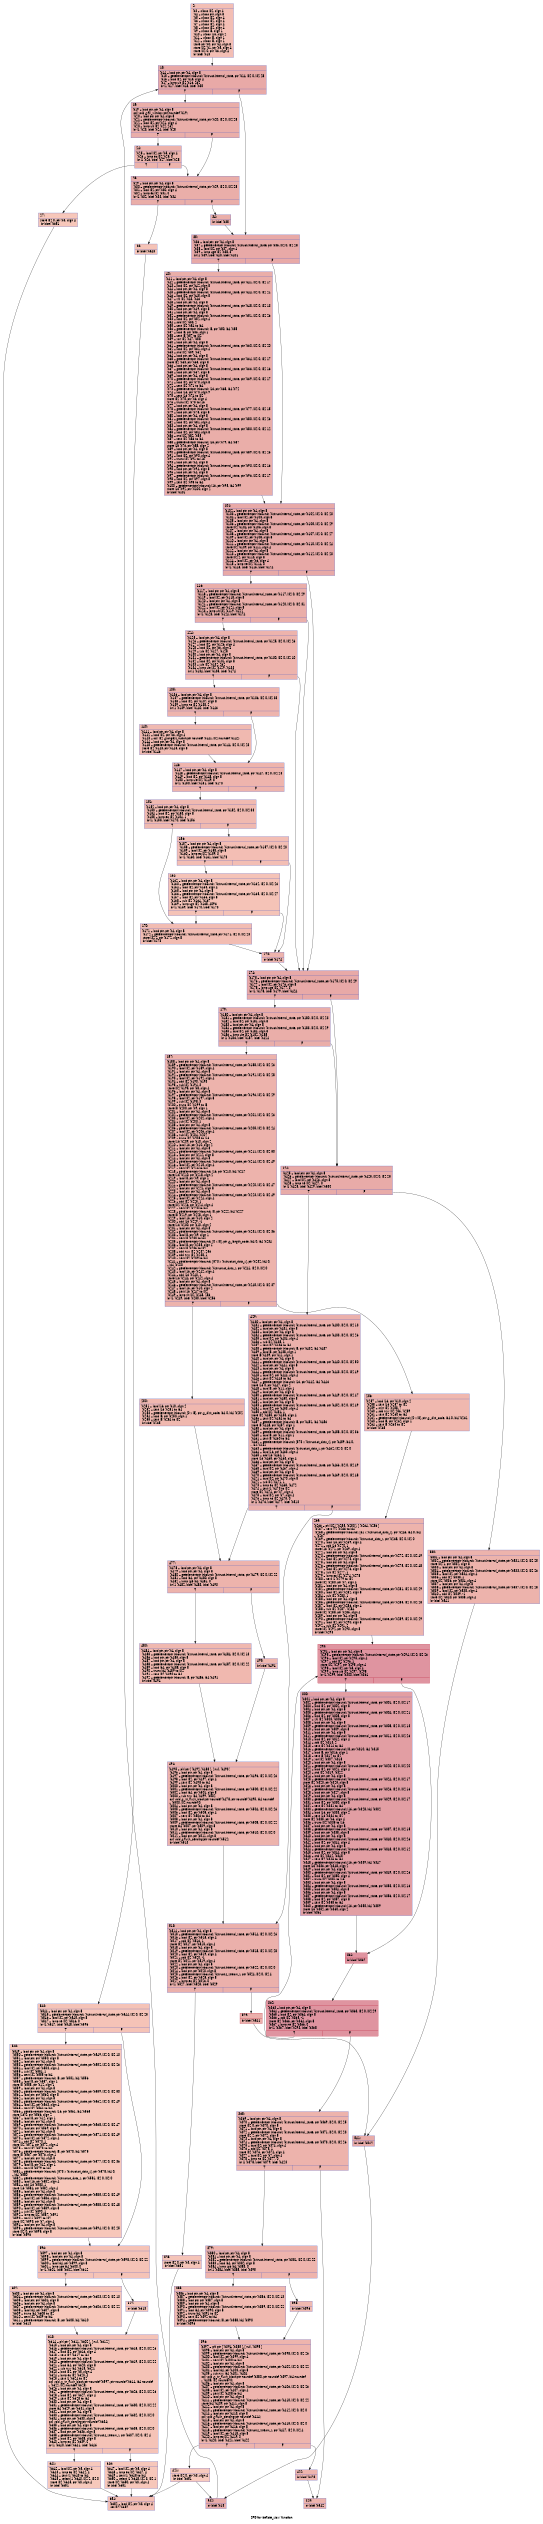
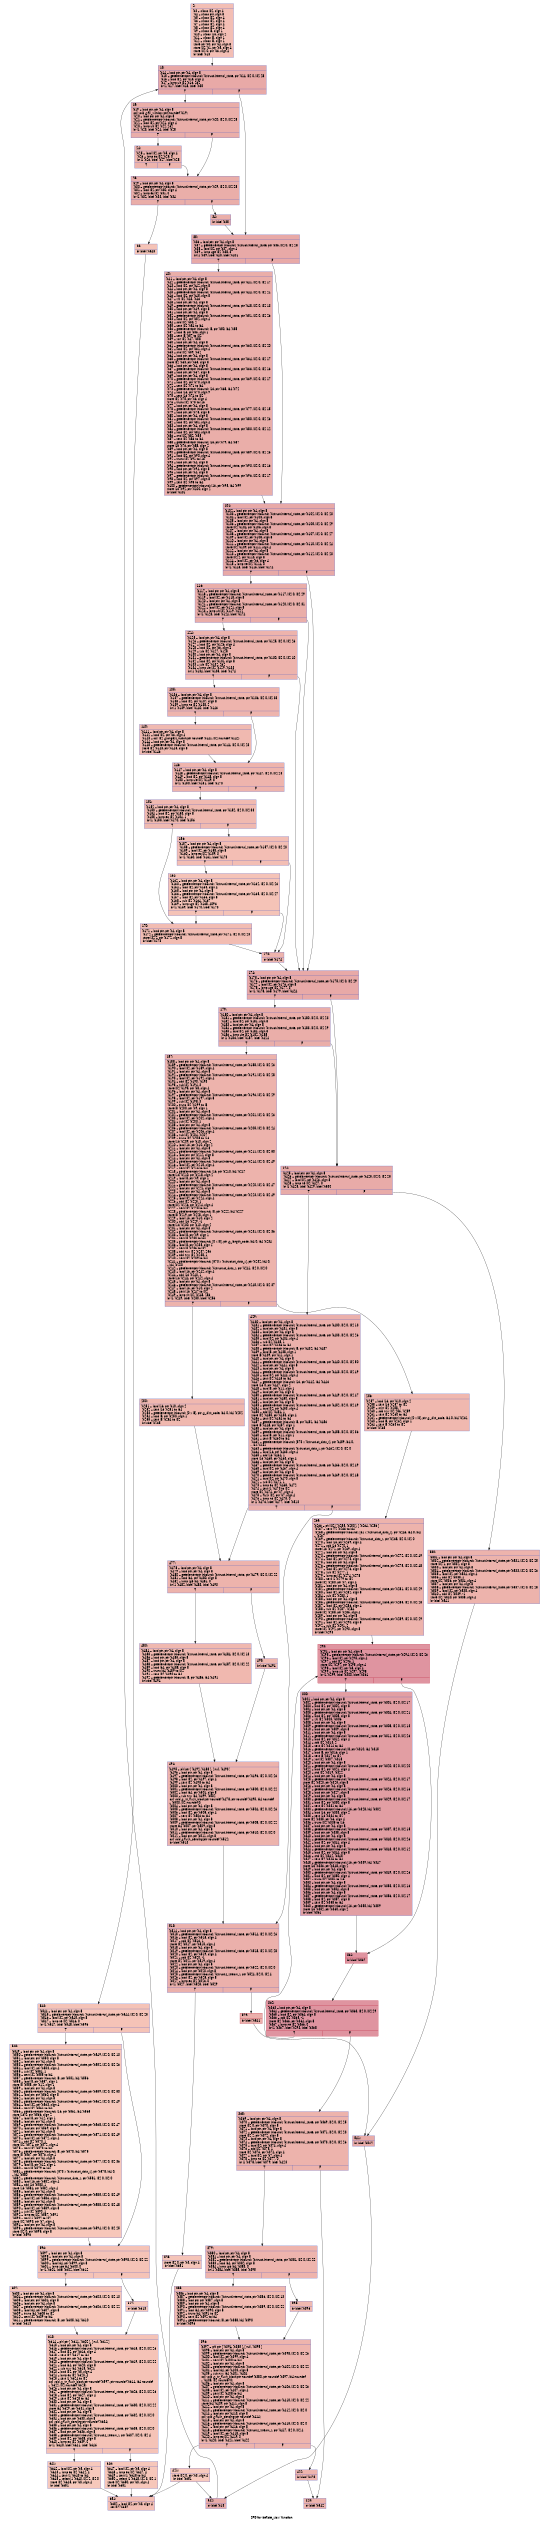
node "27:": removed
node "429:": text "%475 = load i32, ptr %7, align 4" -> "%475 = flush i32, ptr %7, align 4"
